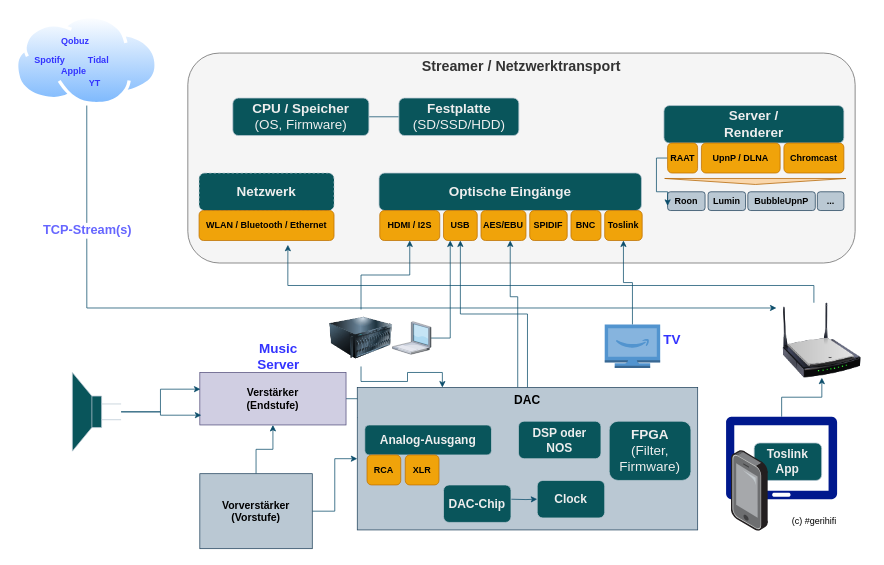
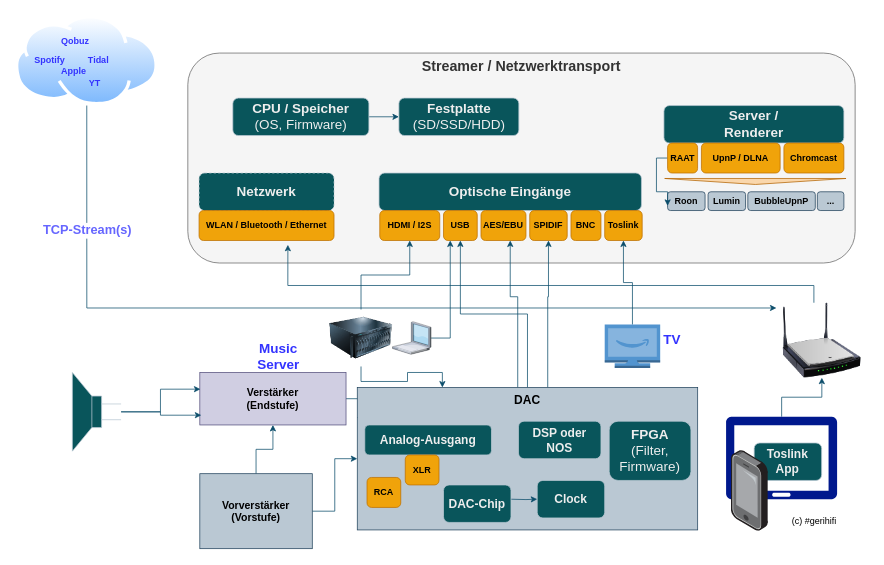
edge "CPU / Speicher (OS, Firmware)" -- "Festplatte (SD/SSD/HDD)": arrowhead none -> classic
edge "DAC" -> "SPIDIF": added
node "RCA": moved (384, 470) -> (384, 492)
